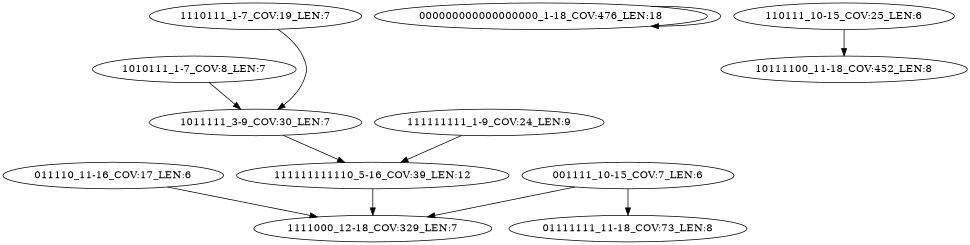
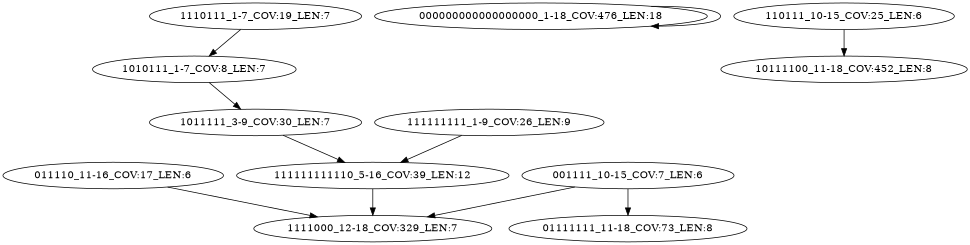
edge "1110111_1-7_COV:19_LEN:7" -> "1011111_3-9_COV:30_LEN:7": now "1110111_1-7_COV:19_LEN:7" -> "1010111_1-7_COV:8_LEN:7"
node "111111111_1-9_COV:24_LEN:9": label "111111111_1-9_COV:24_LEN:9" -> "111111111_1-9_COV:26_LEN:9"
